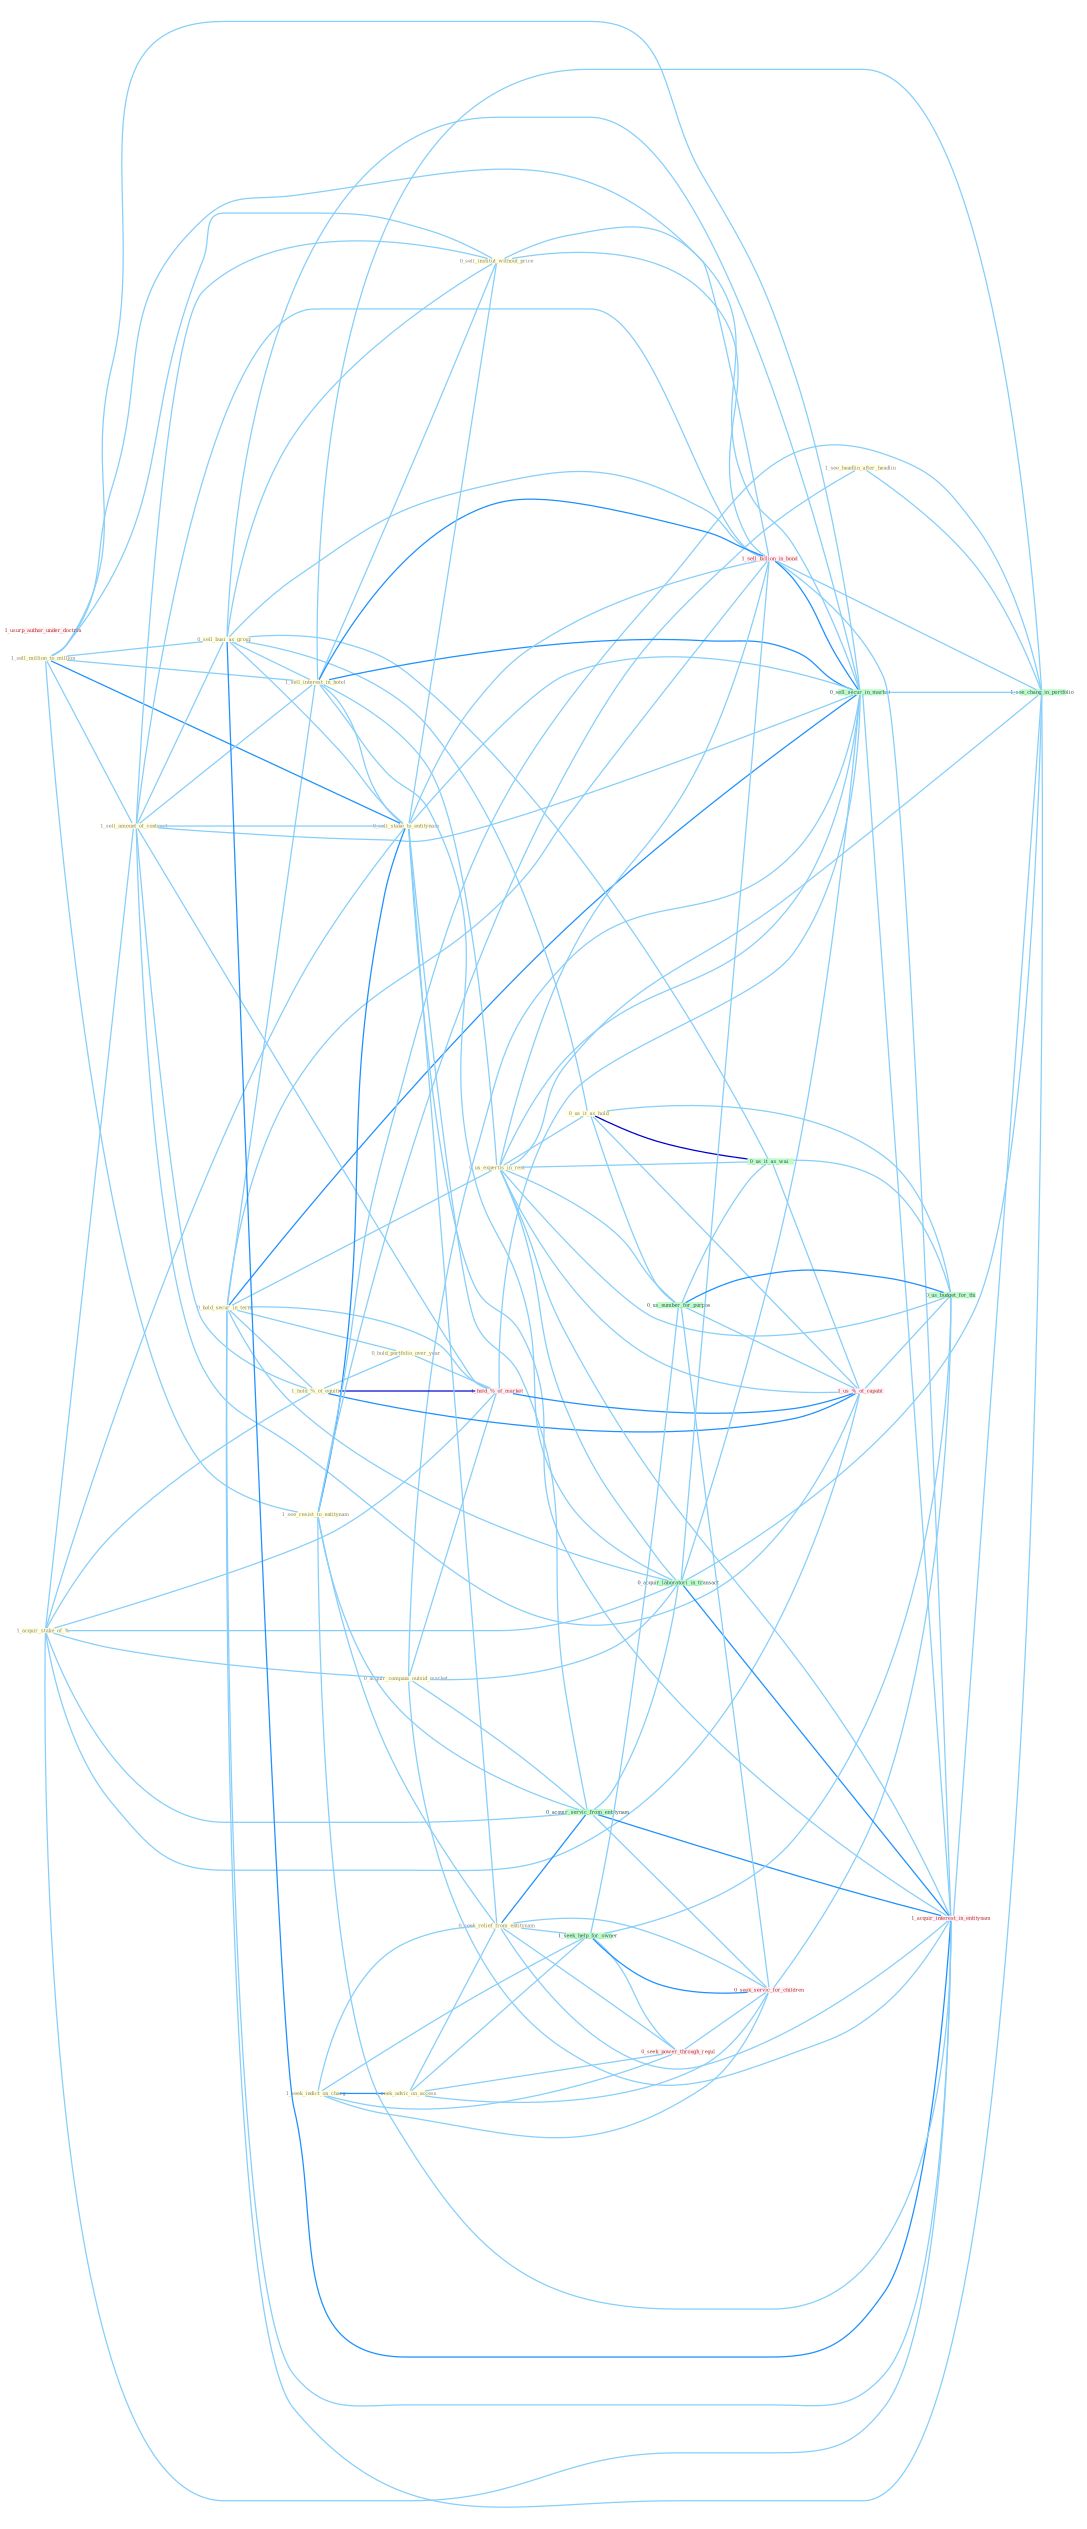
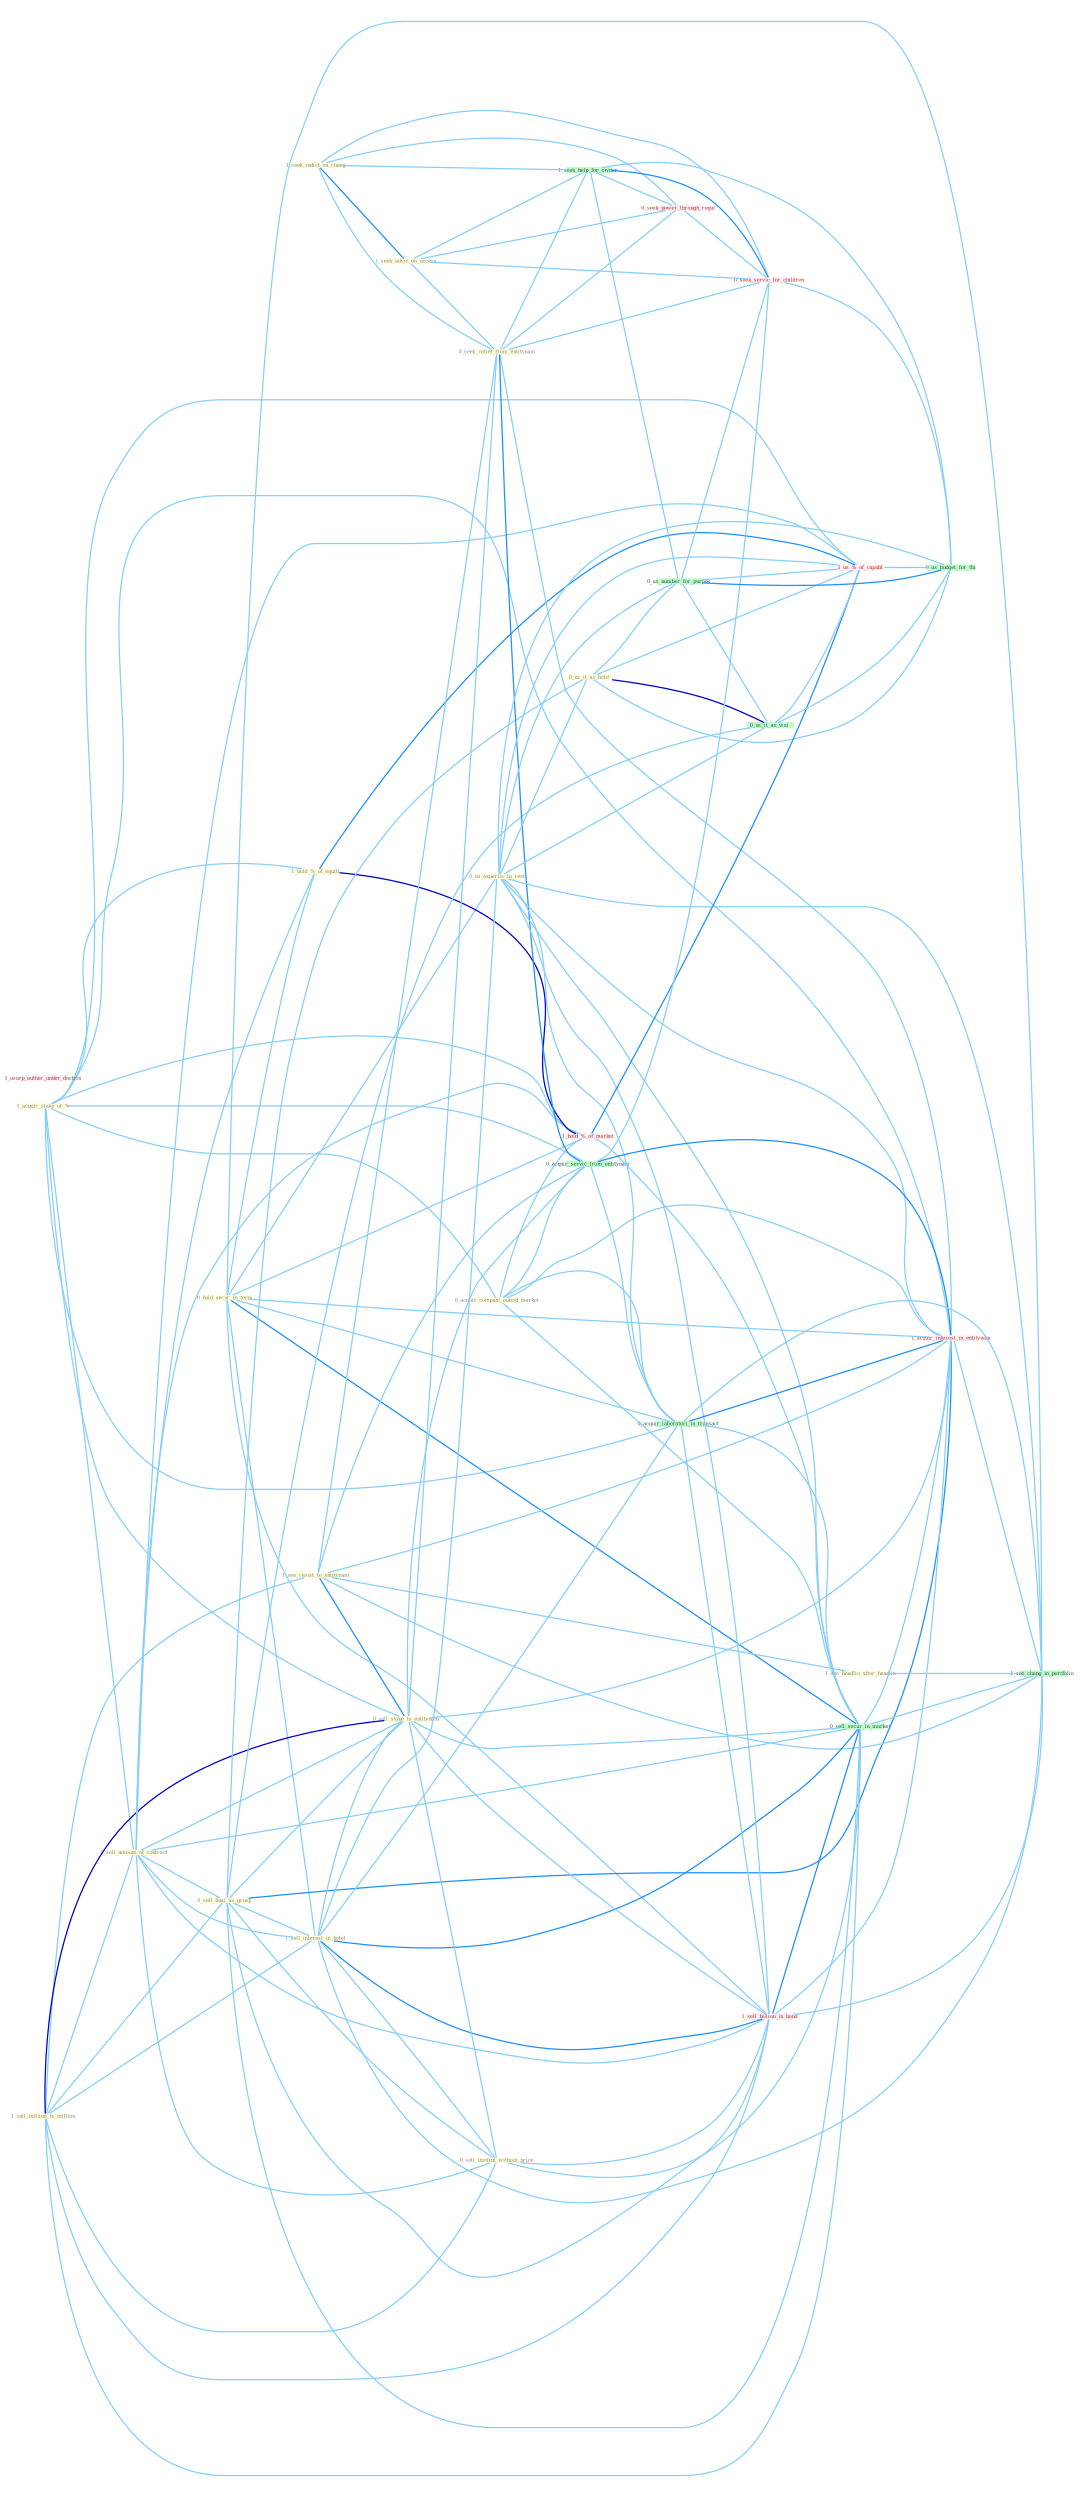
edge "1_sell_million_to_million" -- "0_sell_stake_to_entitynam": color #1e90ff -> #0000cd
node "0_hold_portfolio_over_year": removed
